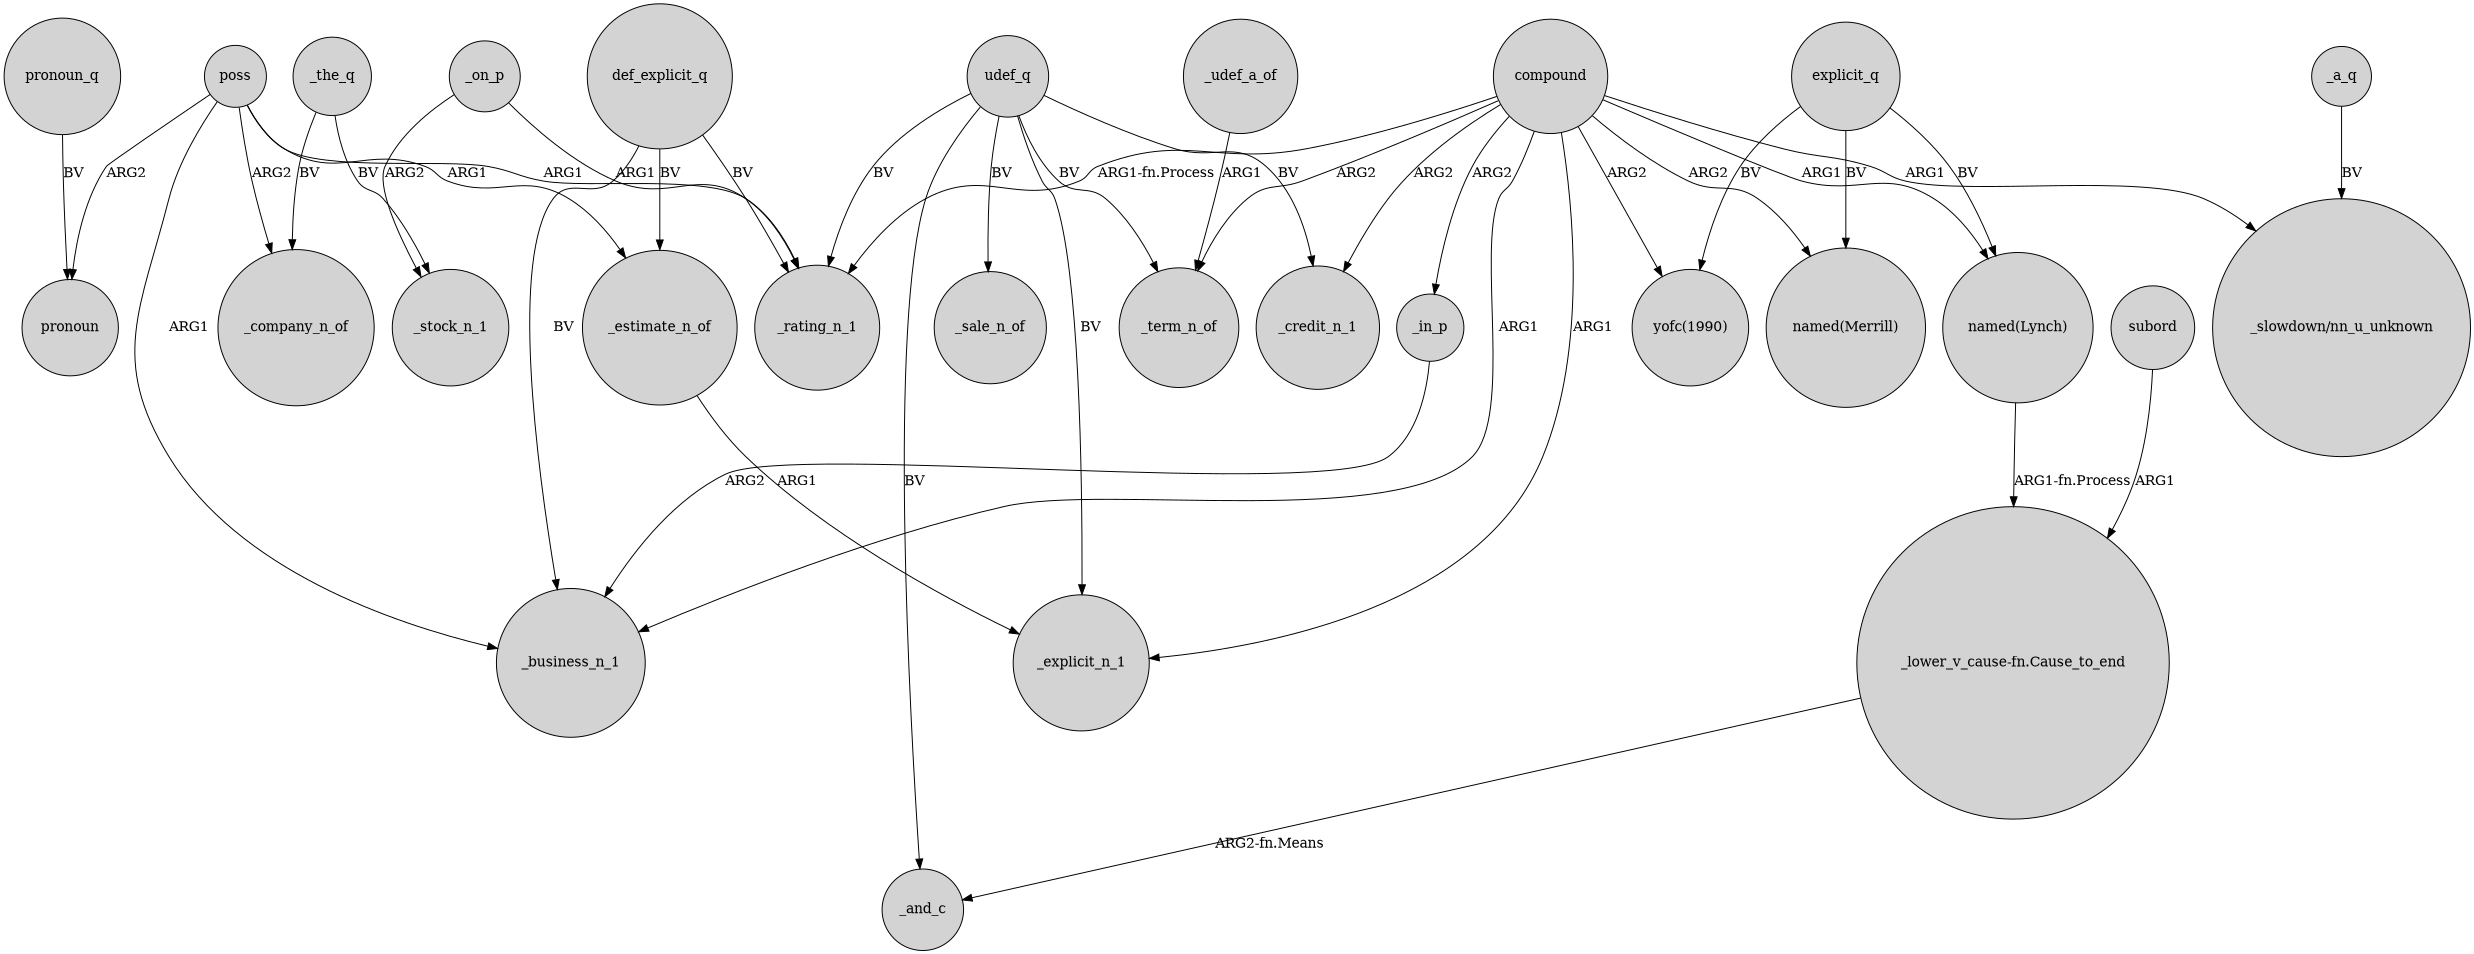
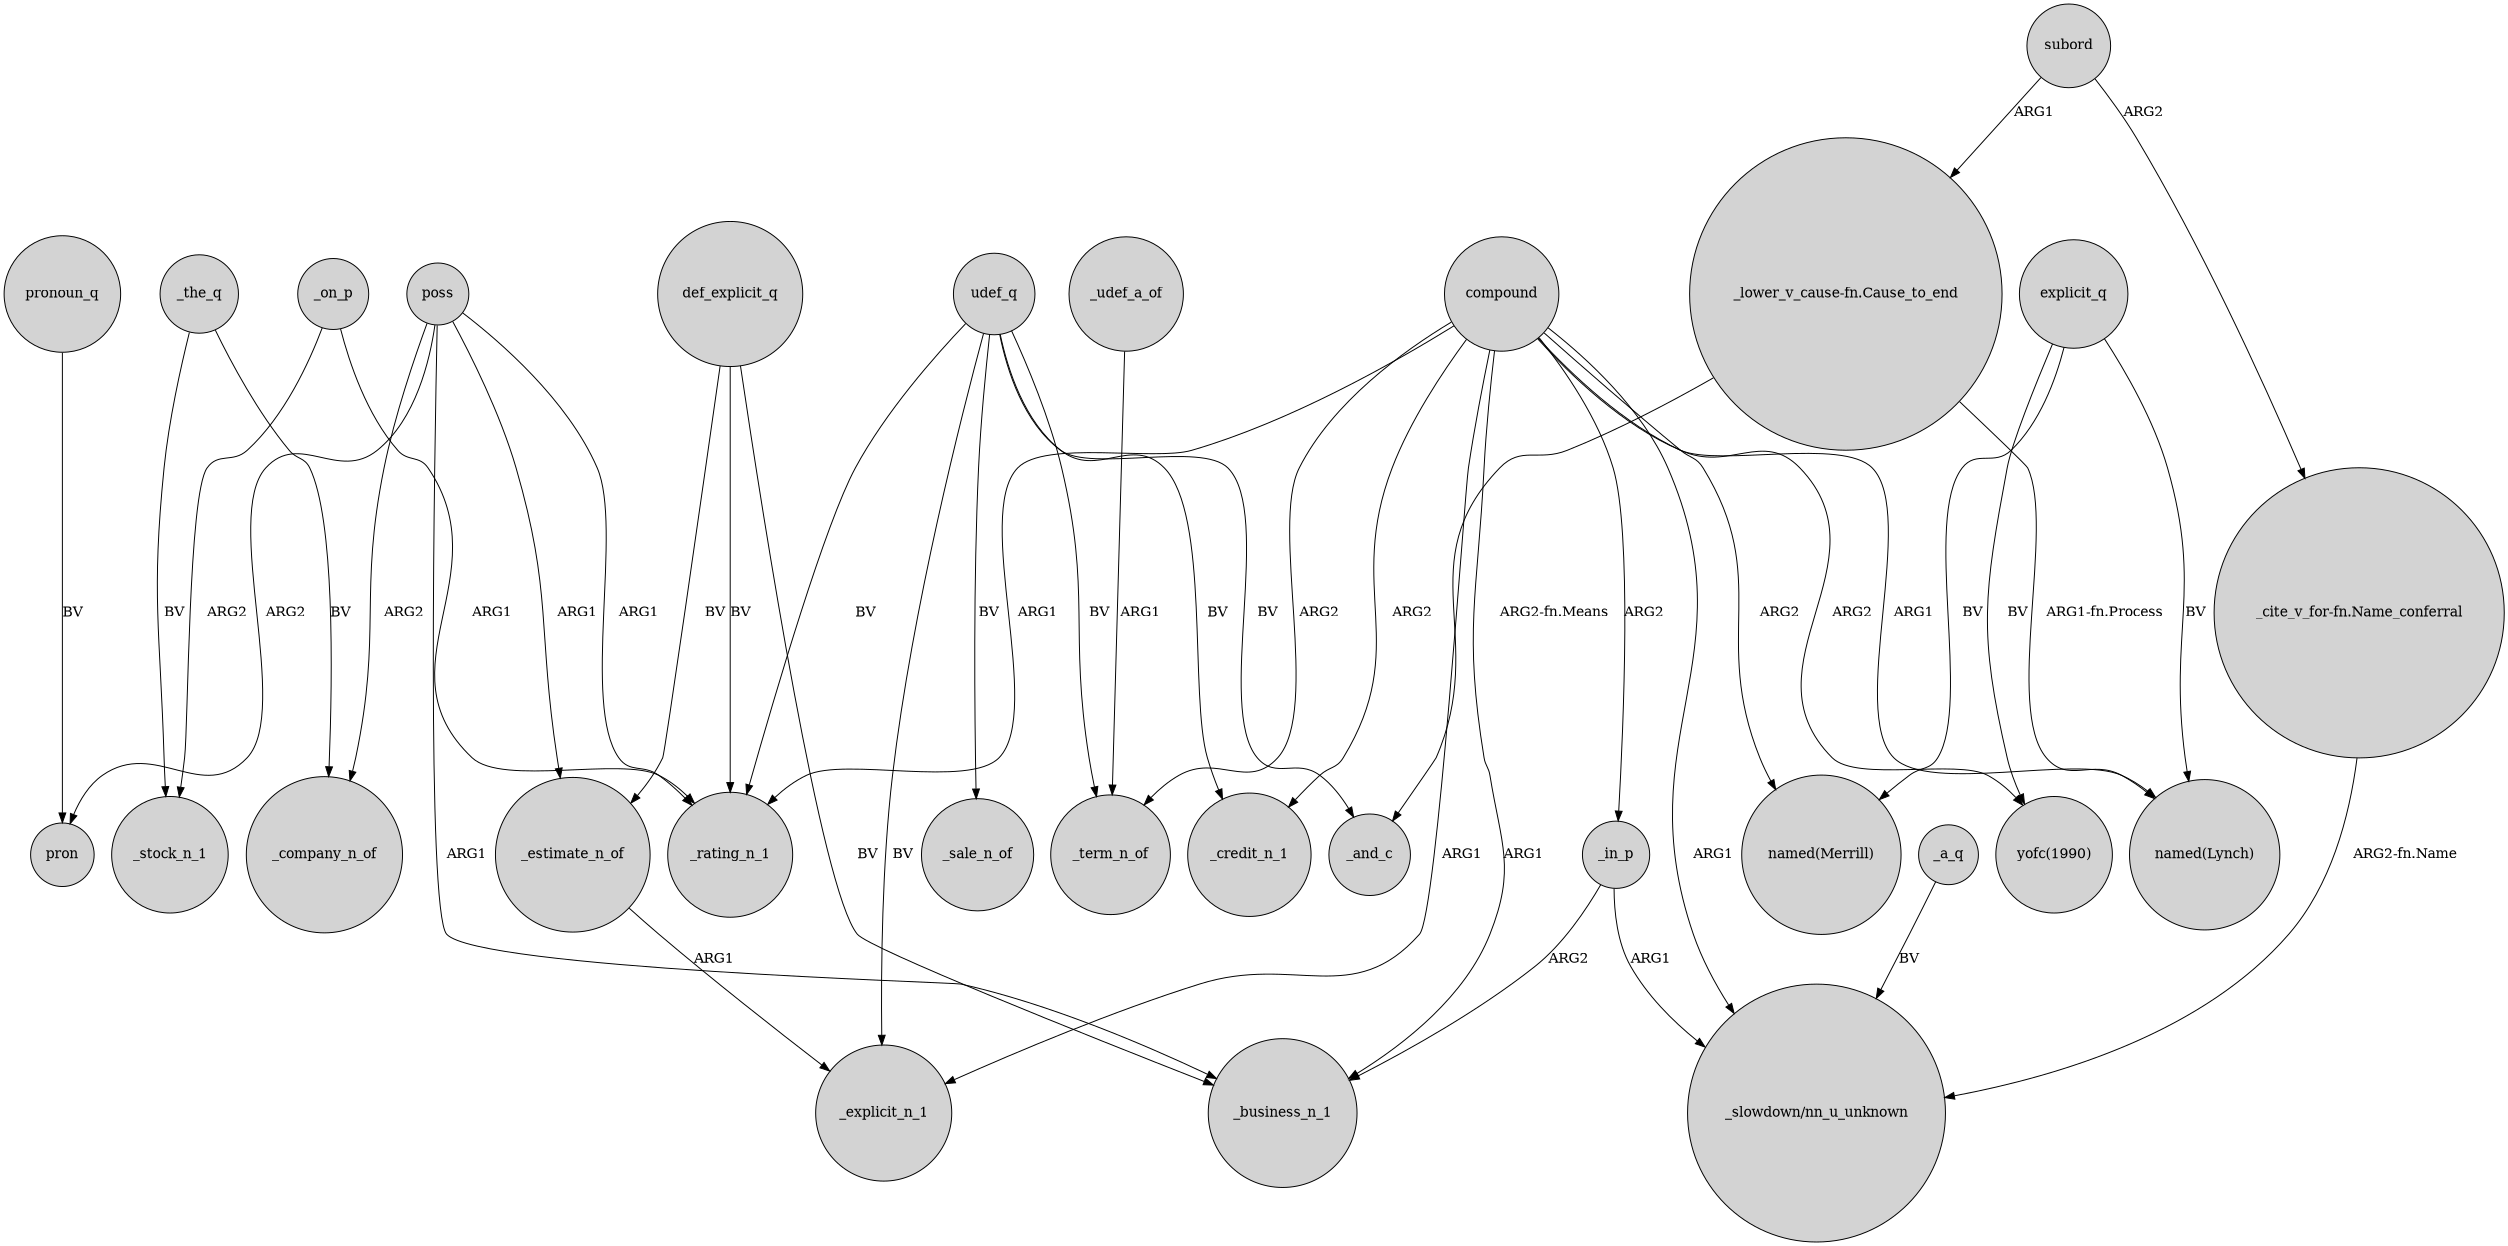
edge "compound" -> "_rating_n_1": label "ARG1-fn.Process" -> "ARG1"
node "pronoun": label "pronoun" -> "pron"
edge "named(Lynch)" -> "_lower_v_cause-fn.Cause_to_end": reversed
node "_cite_v_for-fn.Name_conferral": added
edge "_in_p" -> "_slowdown/nn_u_unknown": added, label "ARG1"
